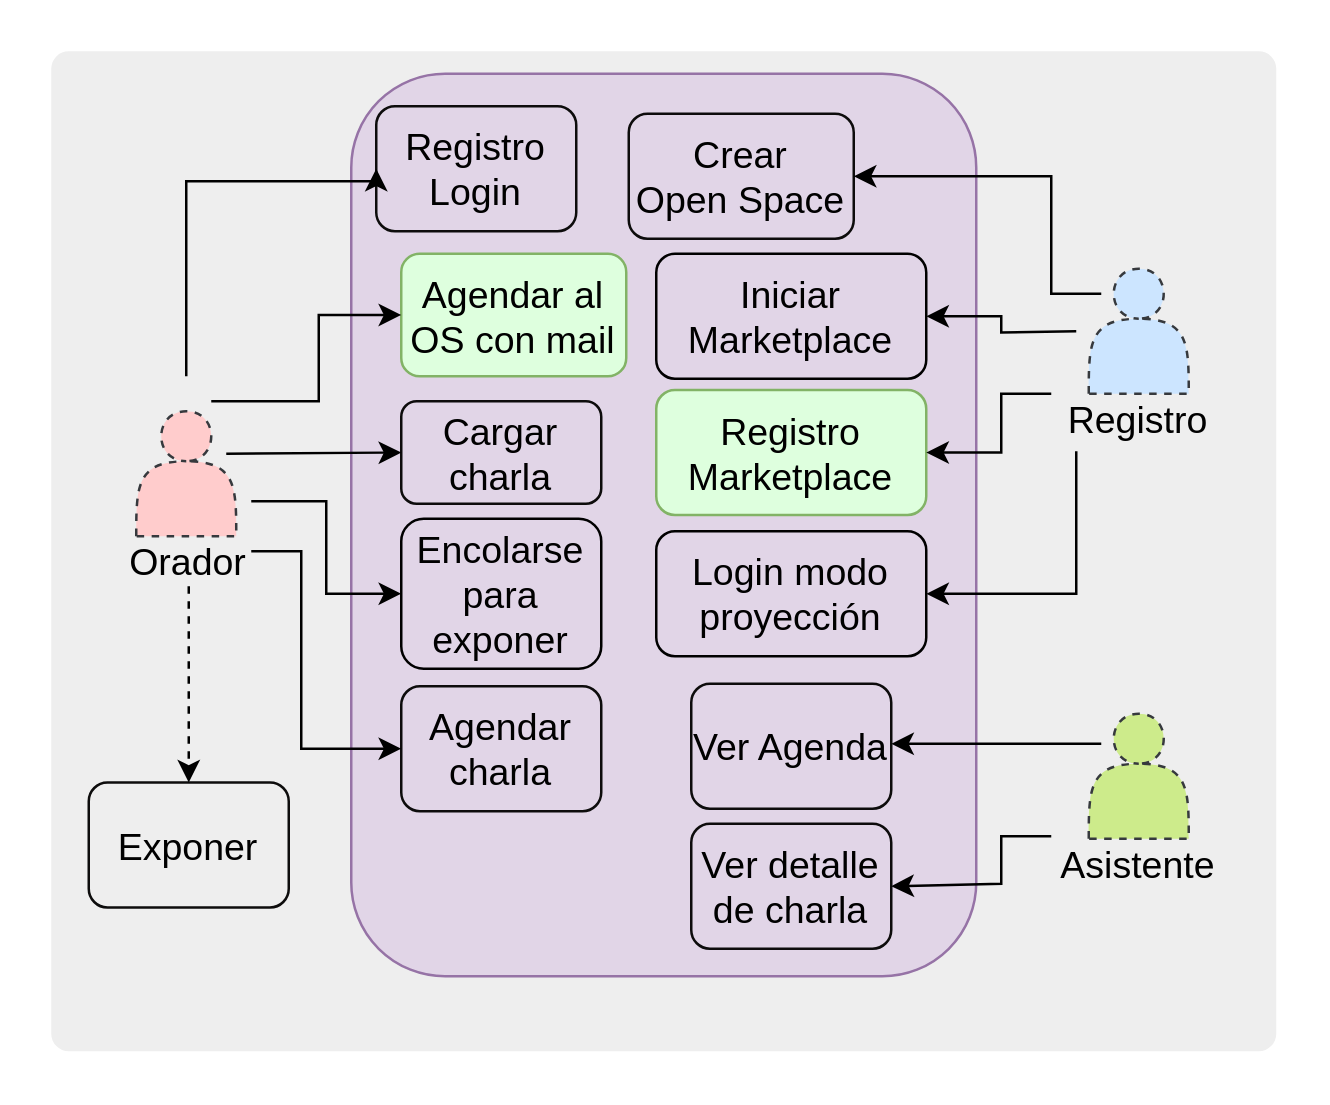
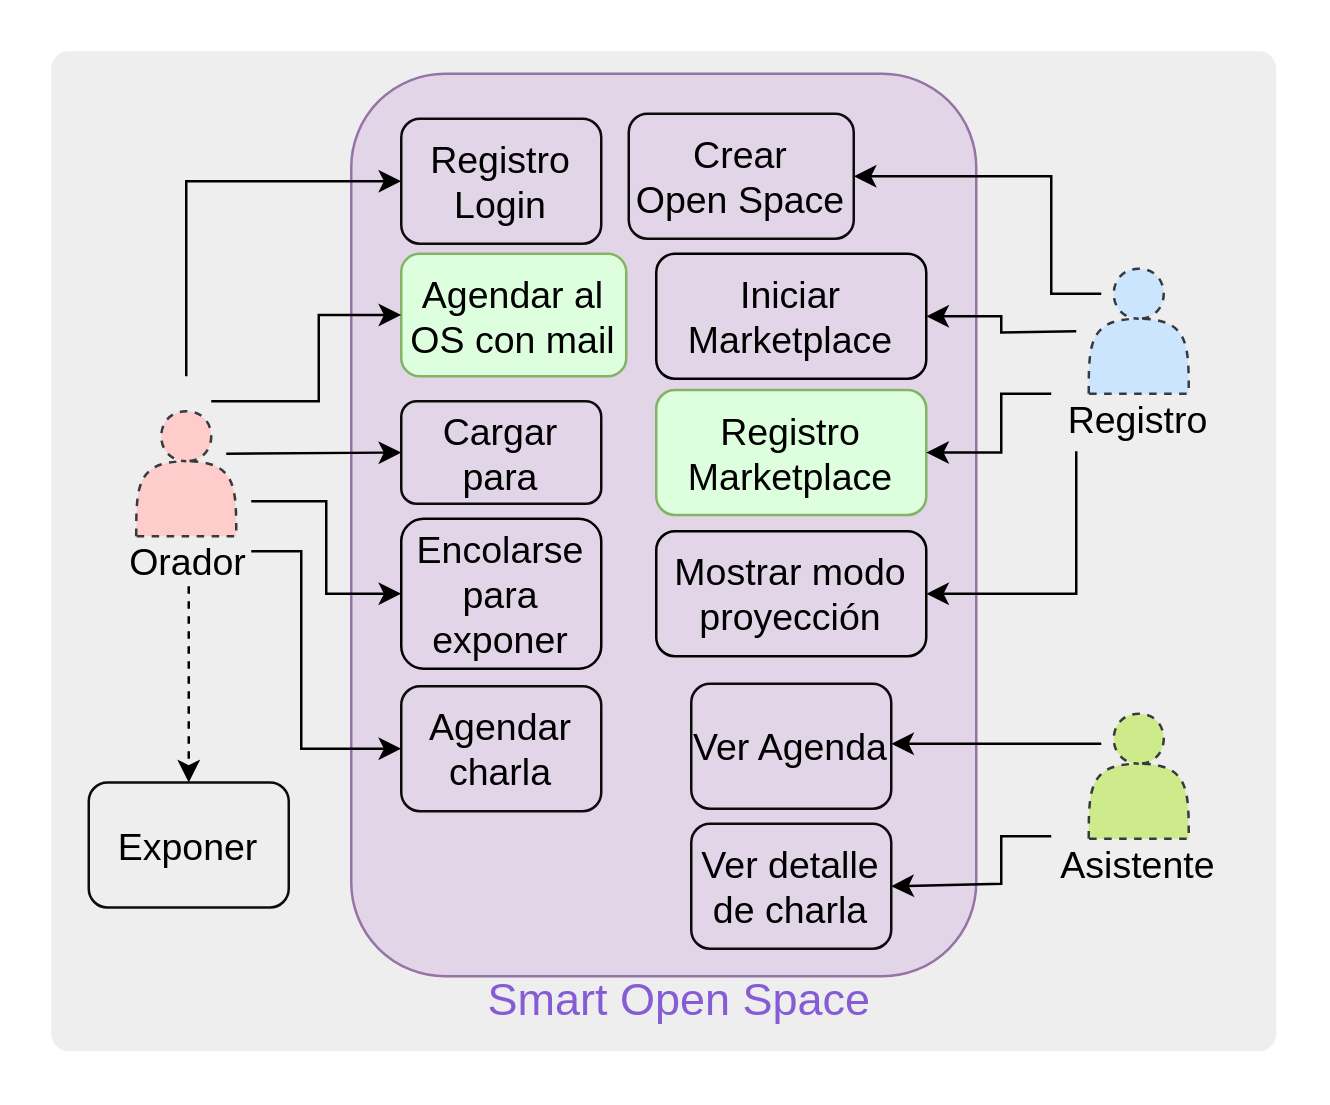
node "Registro Login": moved (476, 169) -> (501, 181)
node "Cargar charla": label "Cargar charla" -> "Cargar para"
node "Login modo proyección": label "Login modo proyección" -> "Mostrar modo proyección"
node "Smart Open Space": added
